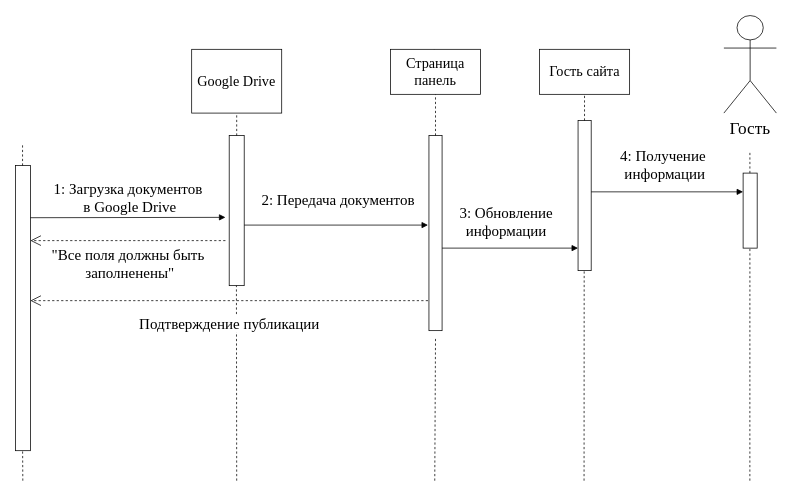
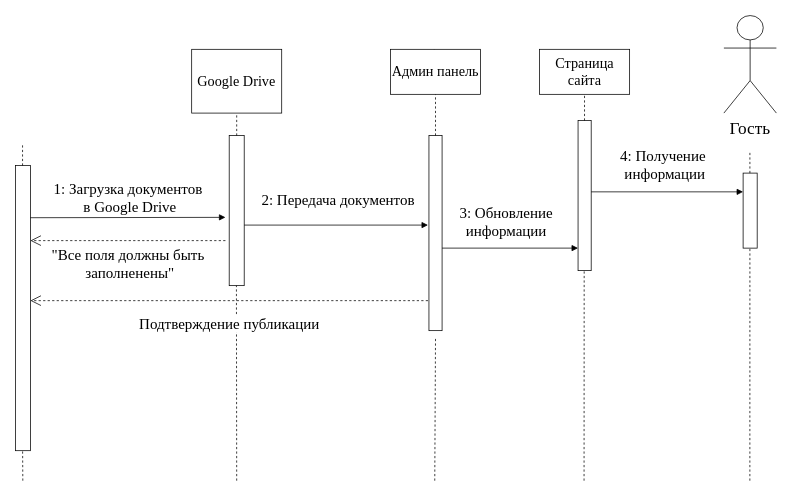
node "Страница панель": label "Страница панель" -> "Админ панель"
node "Гость сайта": label "Гость сайта" -> "Страница сайта"
